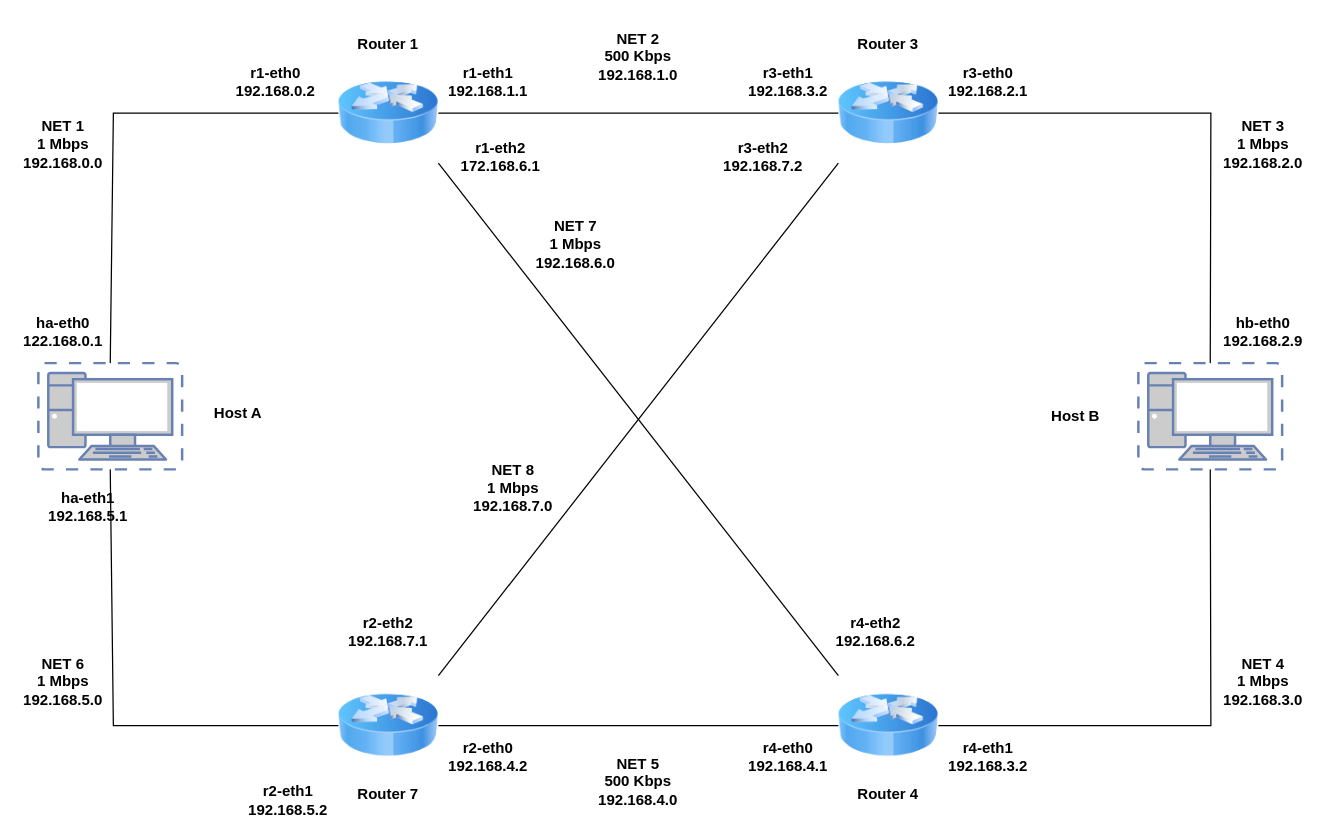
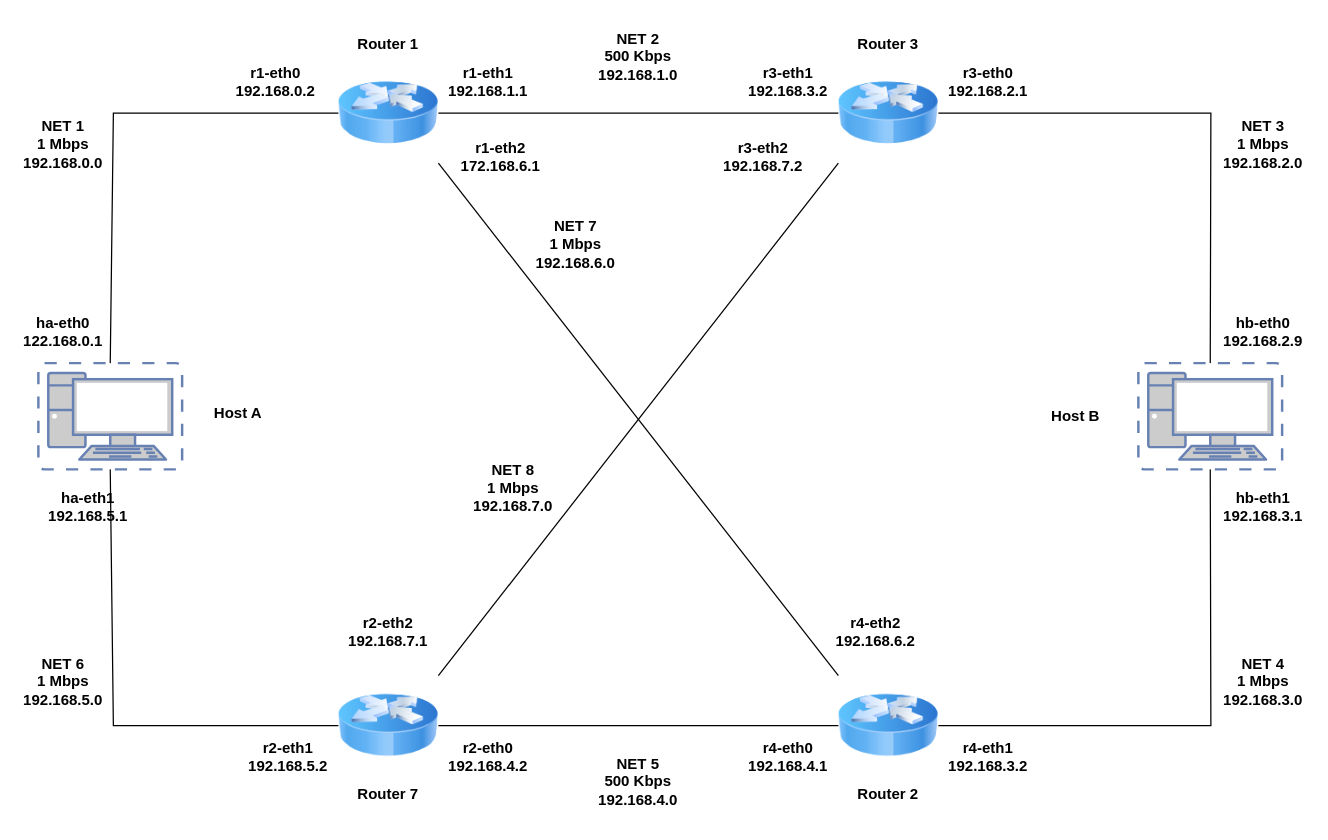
node "hb-eth1 192.168.3.1": added
node "Router 4": label "Router 4" -> "Router 2"
node "r2-eth1 192.168.5.2": moved (288, 801) -> (288, 757)
